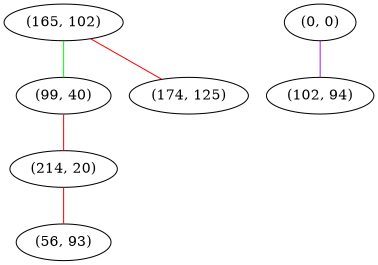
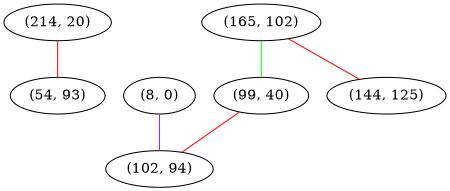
node "(0, 0)": label "(0, 0)" -> "(8, 0)"
node "(174, 125)": label "(174, 125)" -> "(144, 125)"
edge "(99, 40)" -- "(214, 20)": now "(99, 40)" -- "(102, 94)"
node "(56, 93)": label "(56, 93)" -> "(54, 93)"
